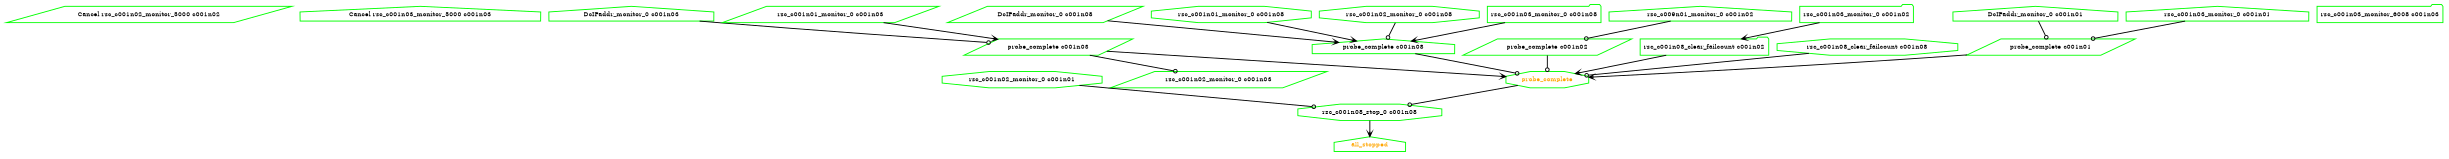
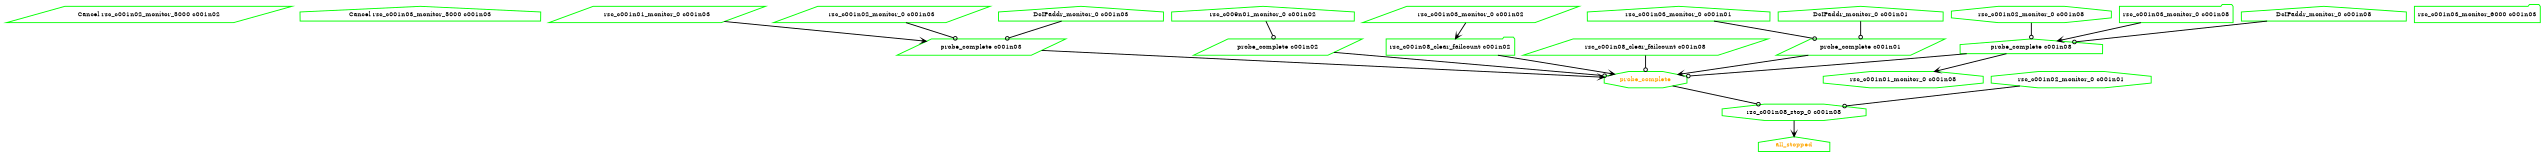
node "DcIPaddr_monitor_0 c001n08": shape parallelogram -> house
node "rsc_c001n03_monitor_0 c001n02": shape folder -> parallelogram
node "rsc_c001n03_monitor_6008 c001n03": label "rsc_c001n03_monitor_6008 c001n03" -> "rsc_c001n03_monitor_6000 c001n03"
edge "DcIPaddr_monitor_0 c001n08" -> "probe_complete c001n08": arrowhead vee -> odot
edge "rsc_c001n01_monitor_0 c001n08" -> "probe_complete c001n08": reversed
node "rsc_c001n08_clear_failcount c001n08": shape octagon -> parallelogram
edge "probe_complete c001n03" -> "rsc_c001n02_monitor_0 c001n03": reversed
